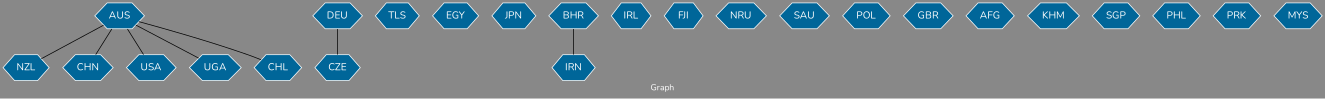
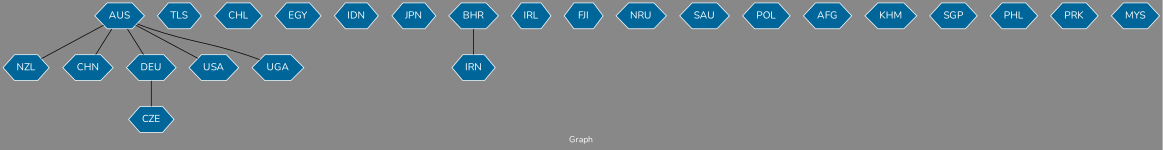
node "IDN": added
node "GBR": removed
edge "AUS" -- "CHL": now "AUS" -- "DEU"
